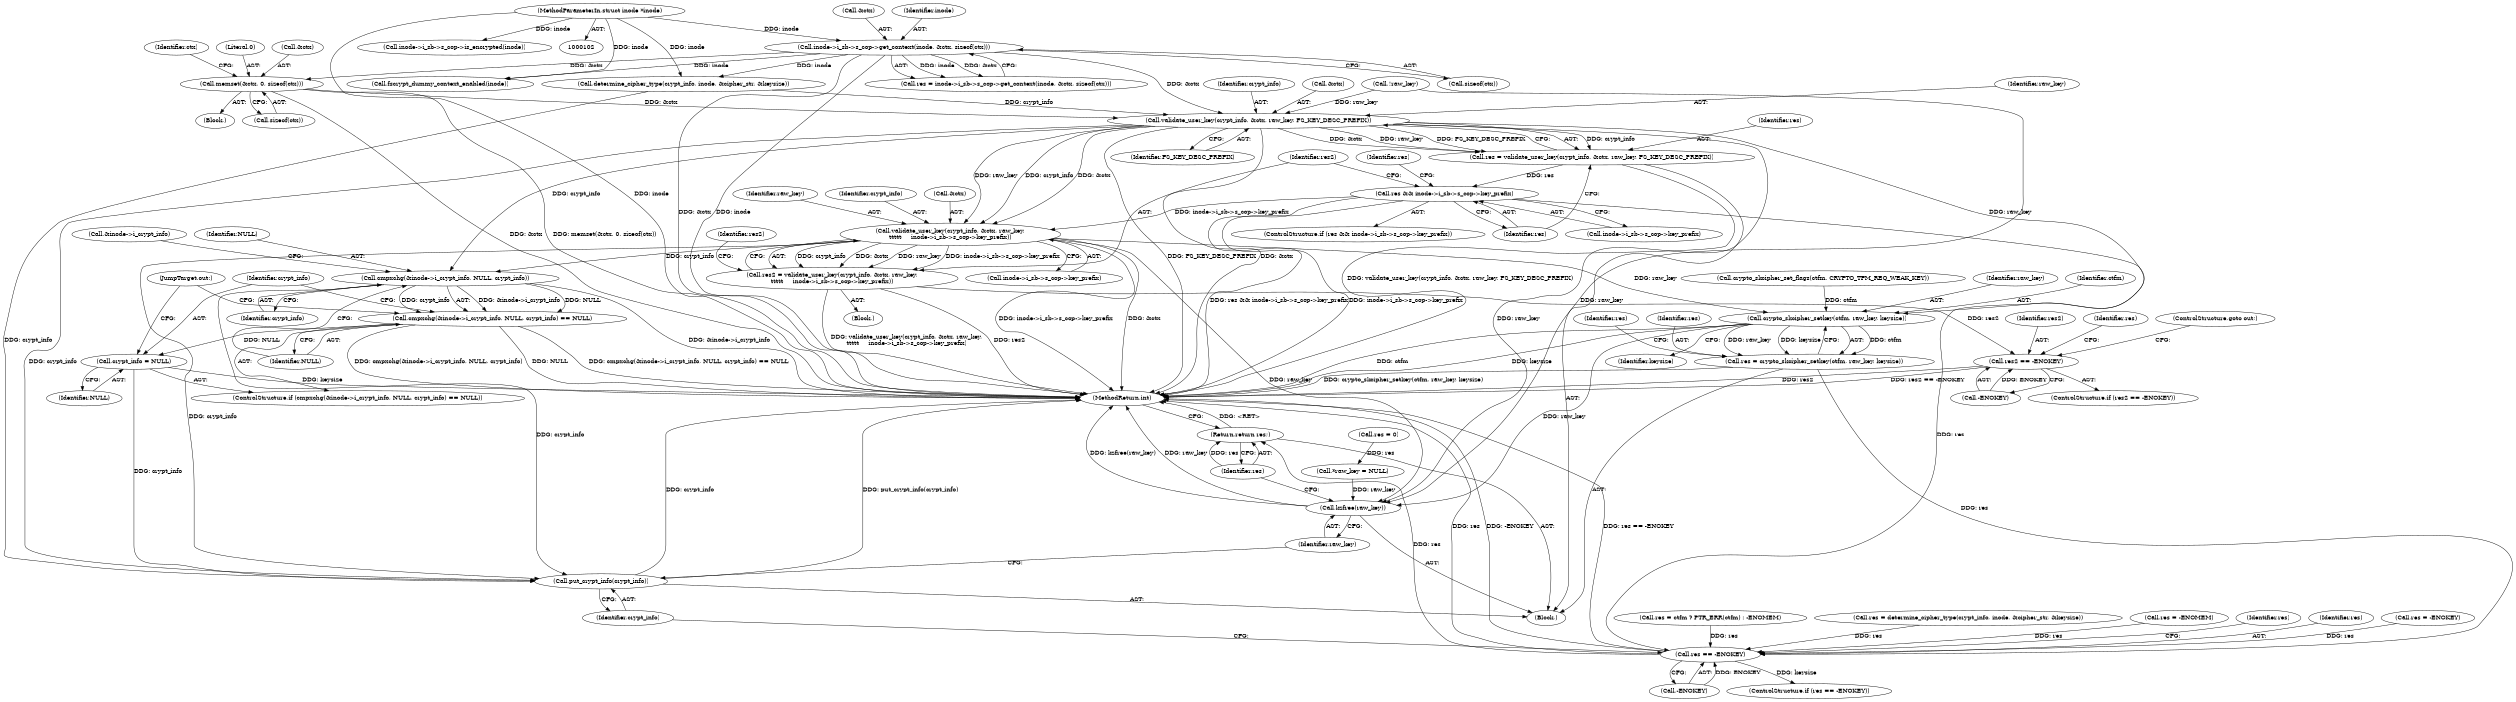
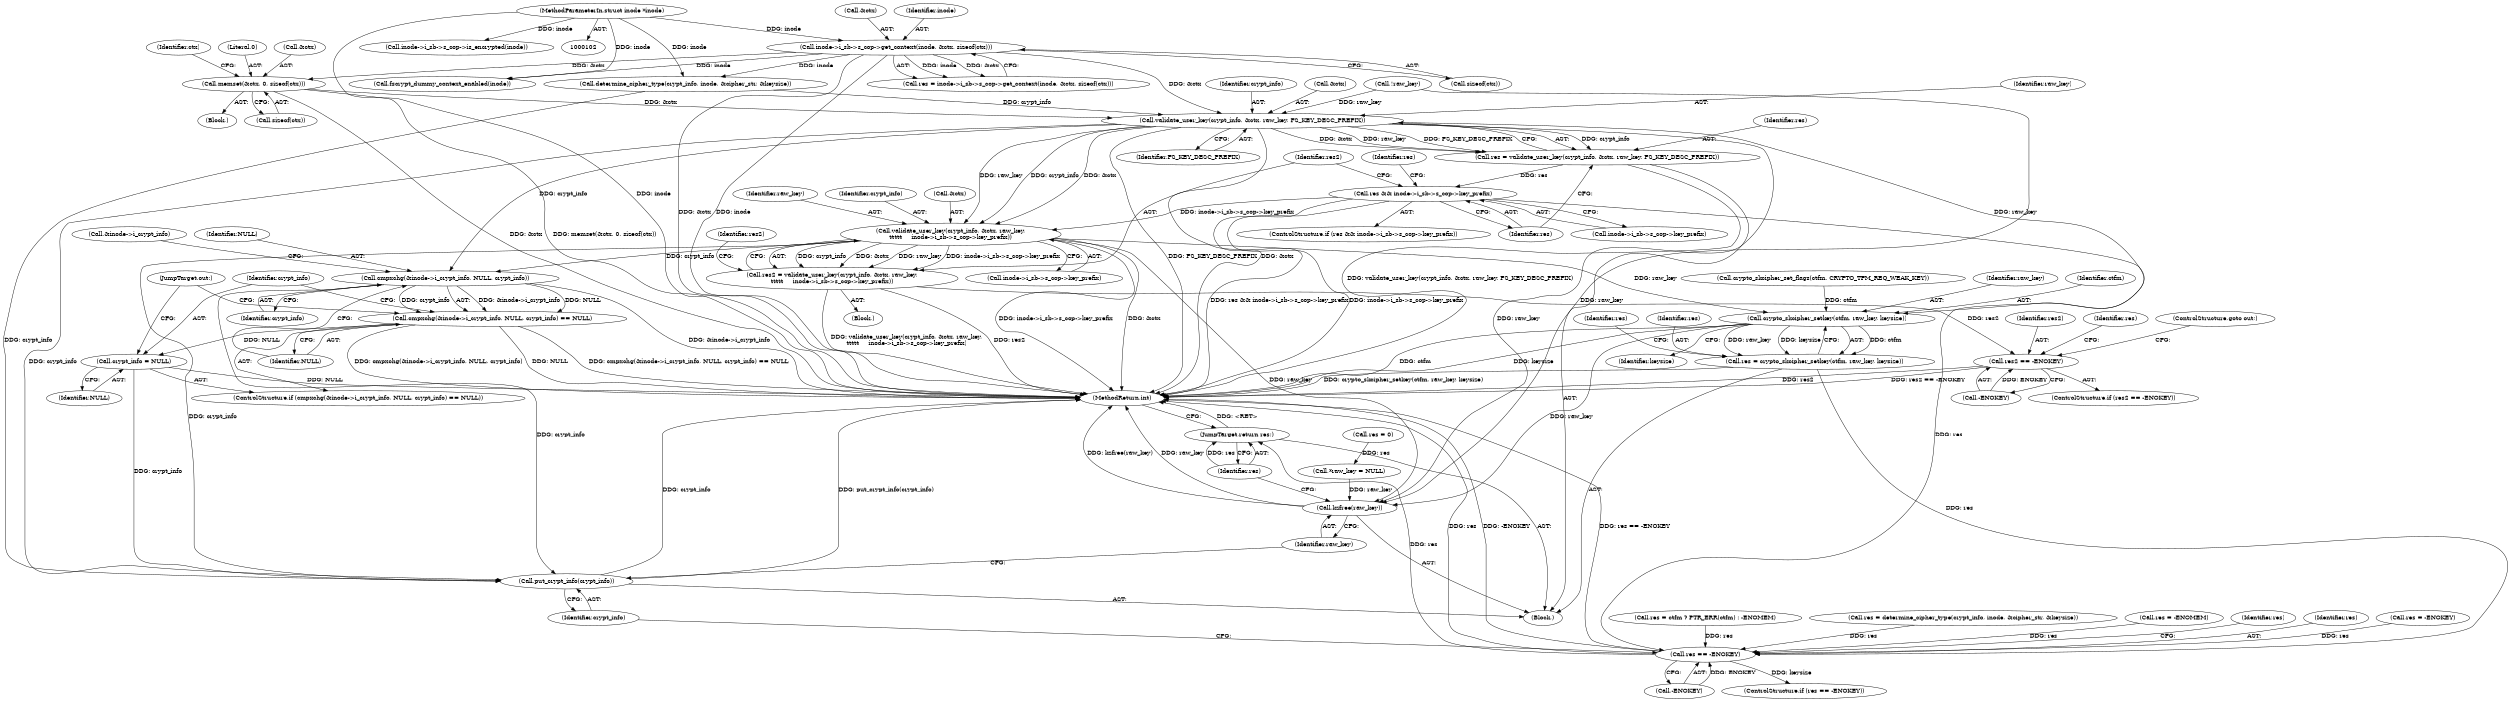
edge "(Call,crypt_info = NULL)" -> "(MethodReturn,int)": label "DDG: keysize" -> "DDG: NULL"
node "(Return,return res;)": label "(Return,return res;)" -> "(JumpTarget,return res;)"
